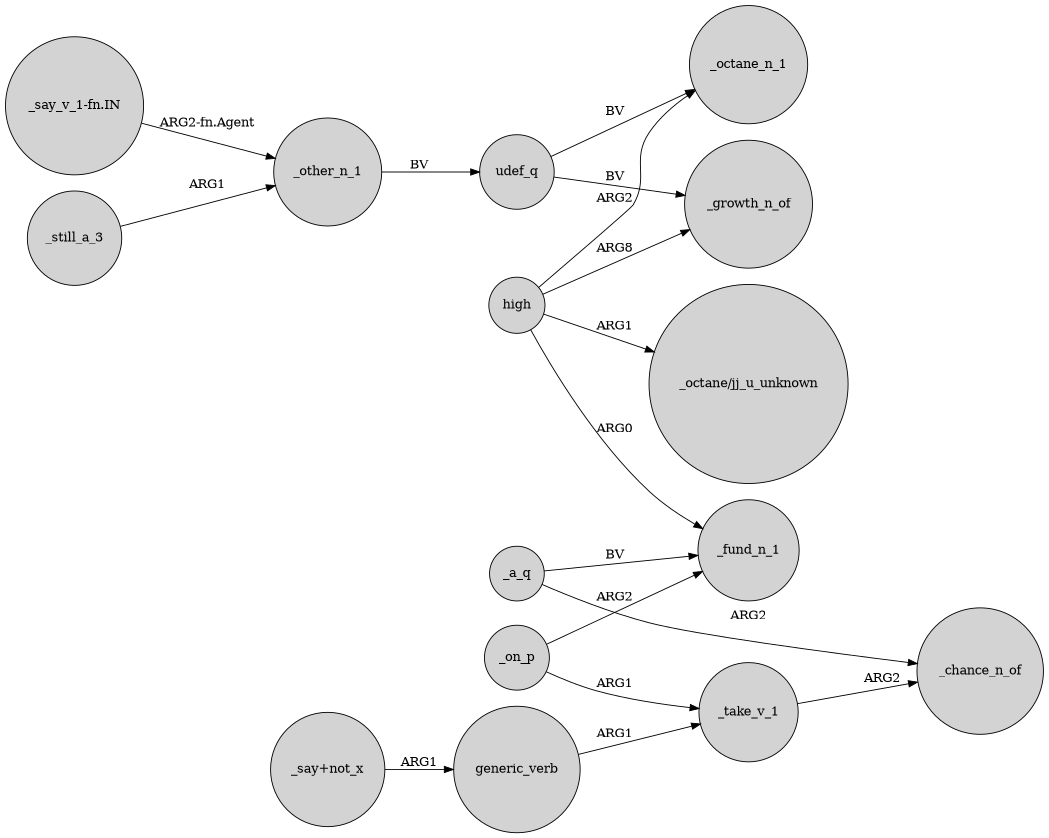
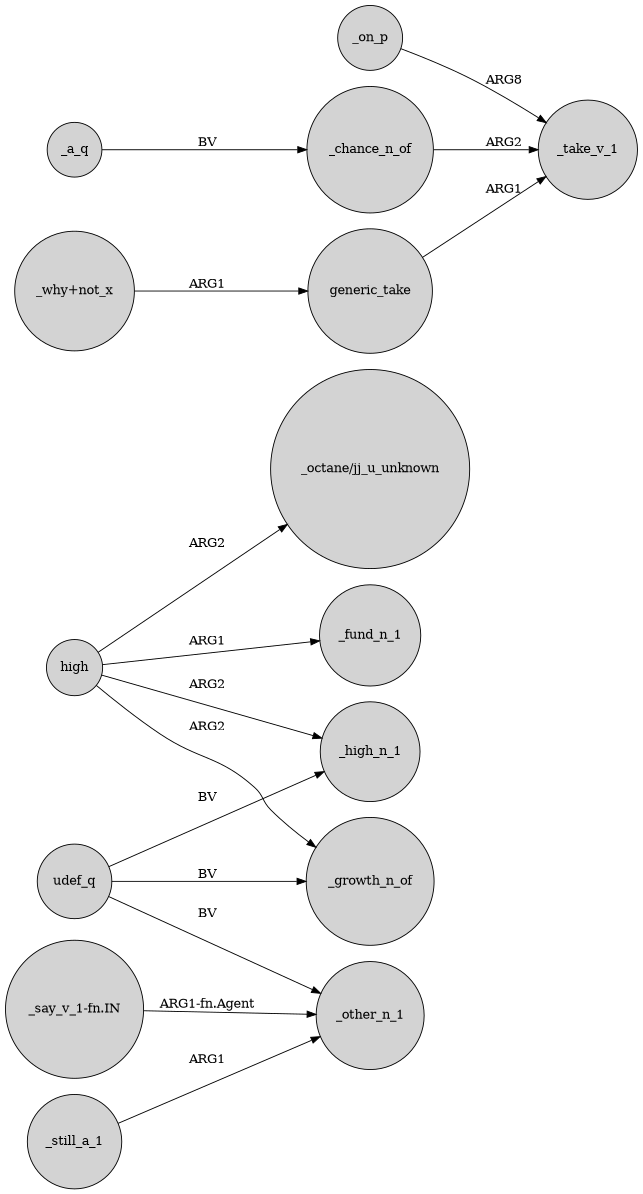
node "_octane_n_1": label "_octane_n_1" -> "_high_n_1"
edge "_say_v_1-fn.IN" -> "_other_n_1": label "ARG2-fn.Agent" -> "ARG1-fn.Agent"
edge "_other_n_1" -> "udef_q": reversed
node "_still_a_3": label "_still_a_3" -> "_still_a_1"
edge "high" -> "_growth_n_of": label "ARG8" -> "ARG2"
edge "high" -> "_octane/jj_u_unknown": label "ARG1" -> "ARG2"
edge "high" -> "_fund_n_1": label "ARG0" -> "ARG1"
edge "_a_q" -> "_fund_n_1": removed, label "BV"
edge "_on_p" -> "_fund_n_1": removed, label "ARG2"
edge "_a_q" -> "_chance_n_of": label "ARG2" -> "BV"
edge "_on_p" -> "_take_v_1": label "ARG1" -> "ARG8"
edge "_take_v_1" -> "_chance_n_of": reversed
node "_say+not_x": label "_say+not_x" -> "_why+not_x"
node "generic_verb": label "generic_verb" -> "generic_take"
